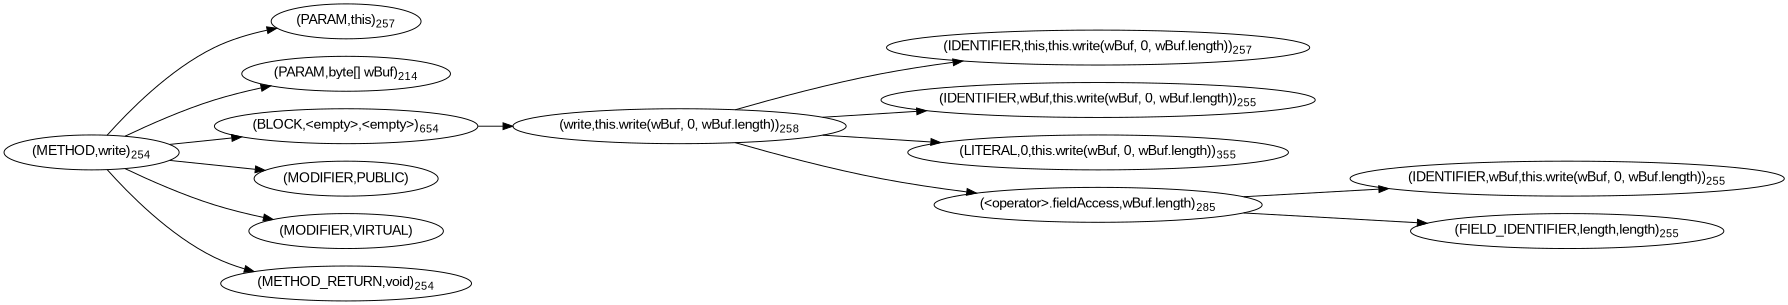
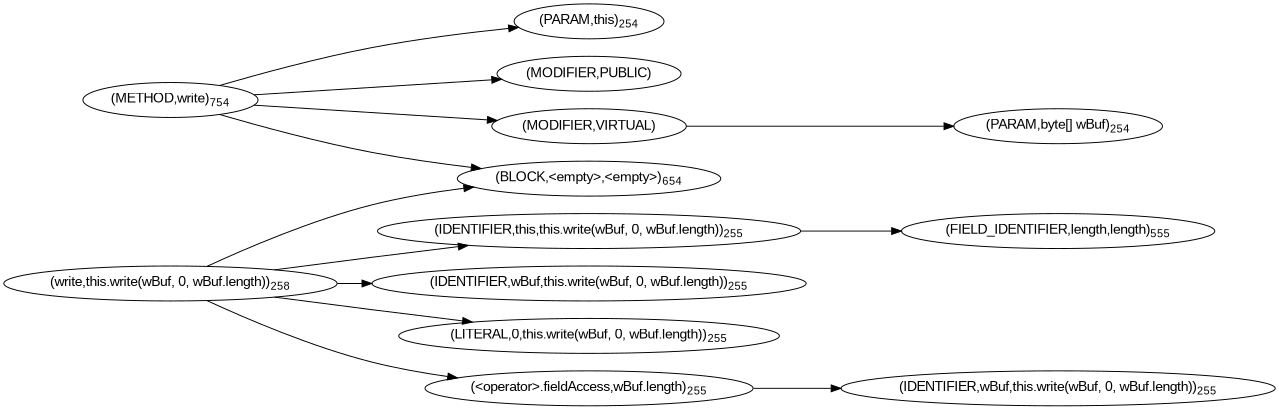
node "(PARAM,this)": text "257" -> "254"
node "(IDENTIFIER,this,this.write(wBuf, 0, wBuf.length))": text "257" -> "255"
node "(PARAM,byte[] wBuf)": text "214" -> "254"
edge "(METHOD,write)" -> "(PARAM,byte[] wBuf)": now "(MODIFIER,VIRTUAL)" -> "(PARAM,byte[] wBuf)"
edge "(BLOCK,<empty>,<empty>)" -> "(write,this.write(wBuf, 0, wBuf.length))": reversed
node "(METHOD,write)": text "254" -> "754"
node "(LITERAL,0,this.write(wBuf, 0, wBuf.length))": text "355" -> "255"
node "(<operator>.fieldAccess,wBuf.length)": text "285" -> "255"
edge "(<operator>.fieldAccess,wBuf.length)" -> "(FIELD_IDENTIFIER,length,length)": now "(IDENTIFIER,this,this.write(wBuf, 0, wBuf.length))" -> "(FIELD_IDENTIFIER,length,length)"
node "(FIELD_IDENTIFIER,length,length)": text "255" -> "555"
node "(METHOD_RETURN,void)": removed
